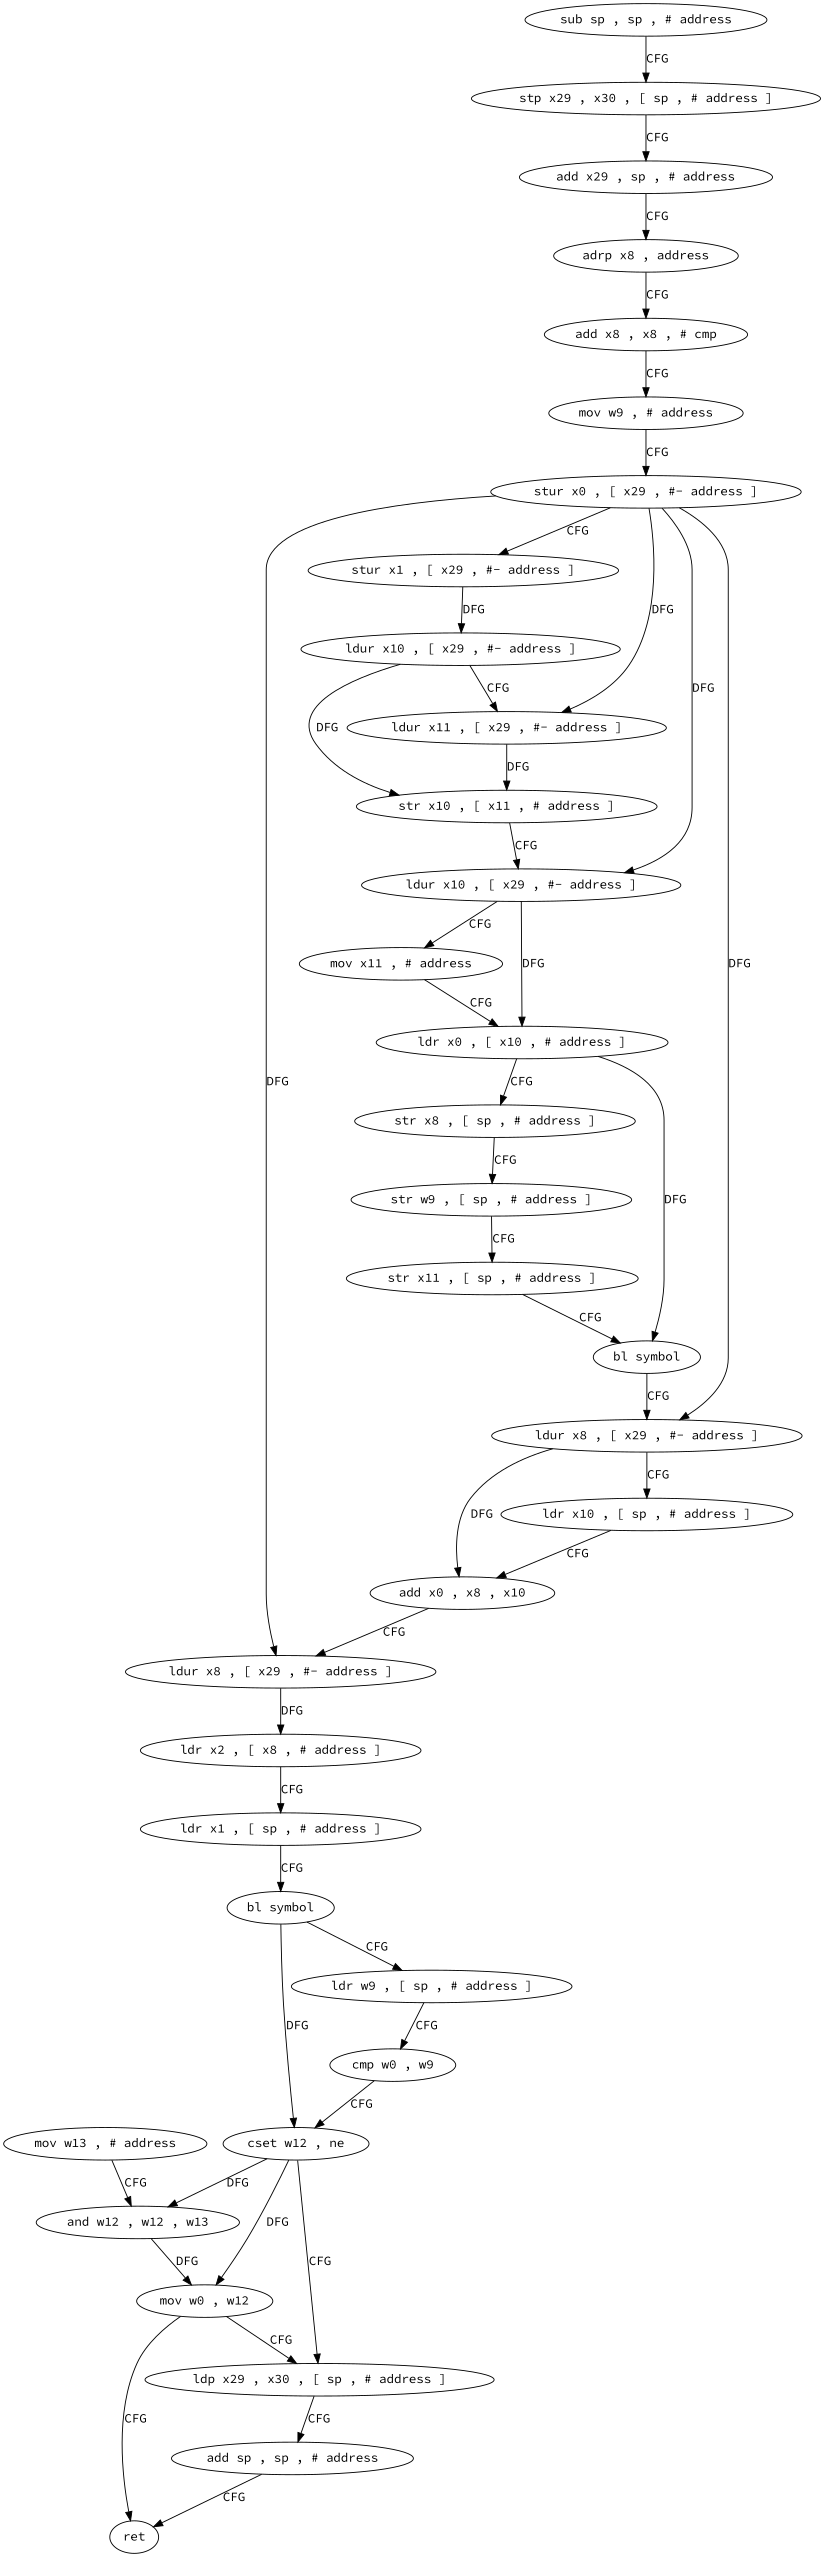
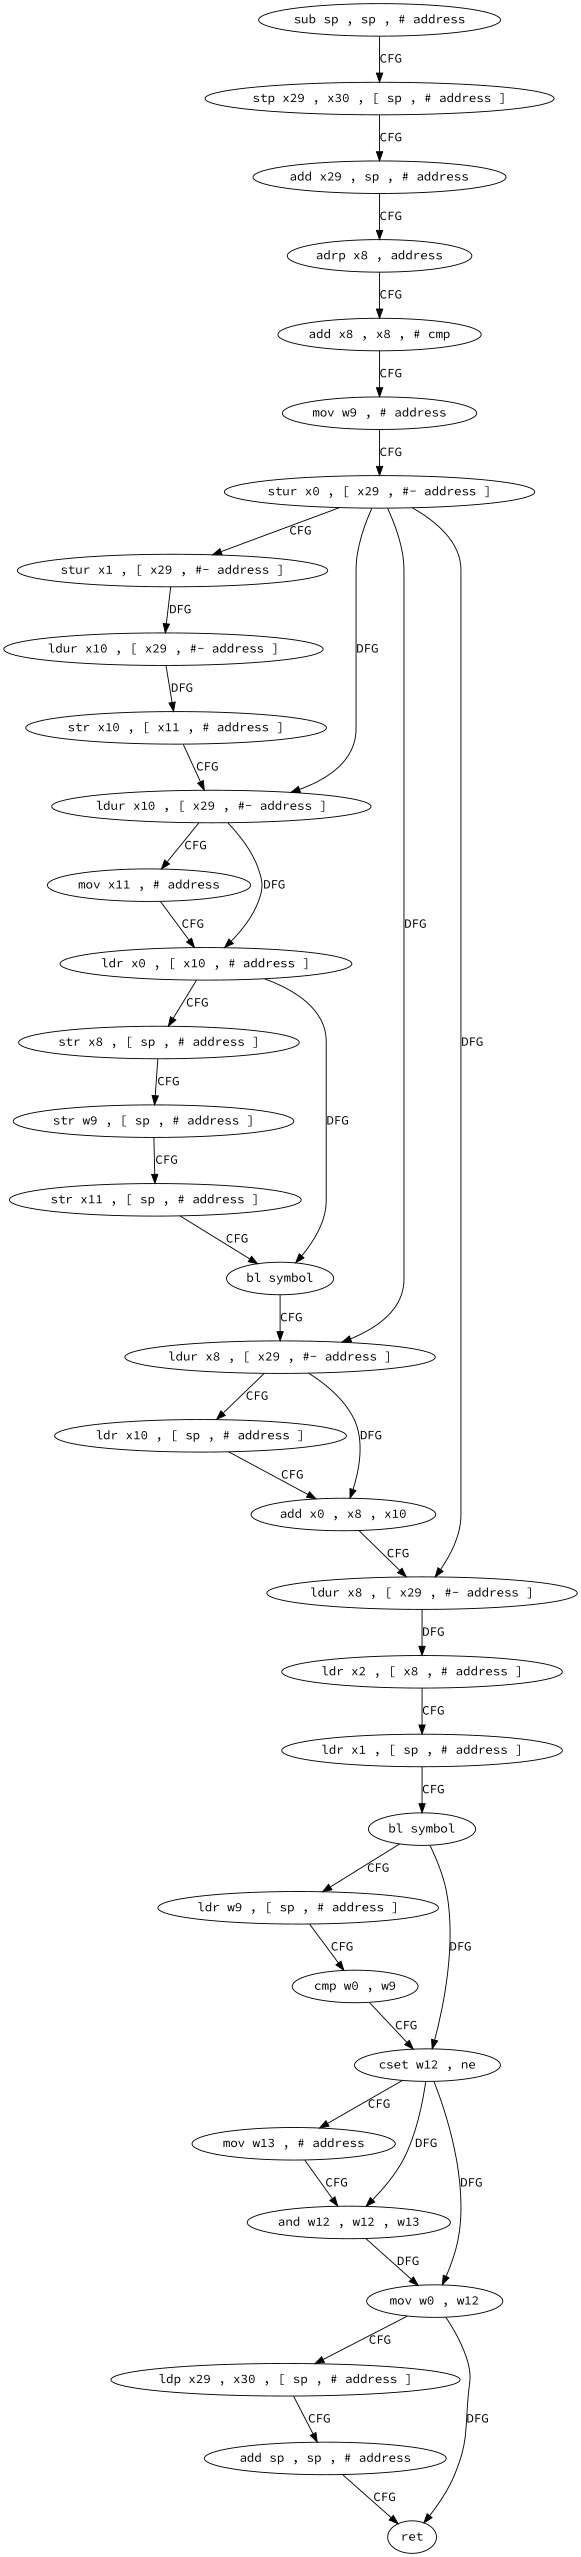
node "ldur x11 , [ x29 , #- address ]": removed
edge "cset w12 , ne" -> "ldp x29 , x30 , [ sp , # address ]": now "cset w12 , ne" -> "mov w13 , # address"
edge "mov w0 , w12" -> "ret": label "CFG" -> "DFG"
